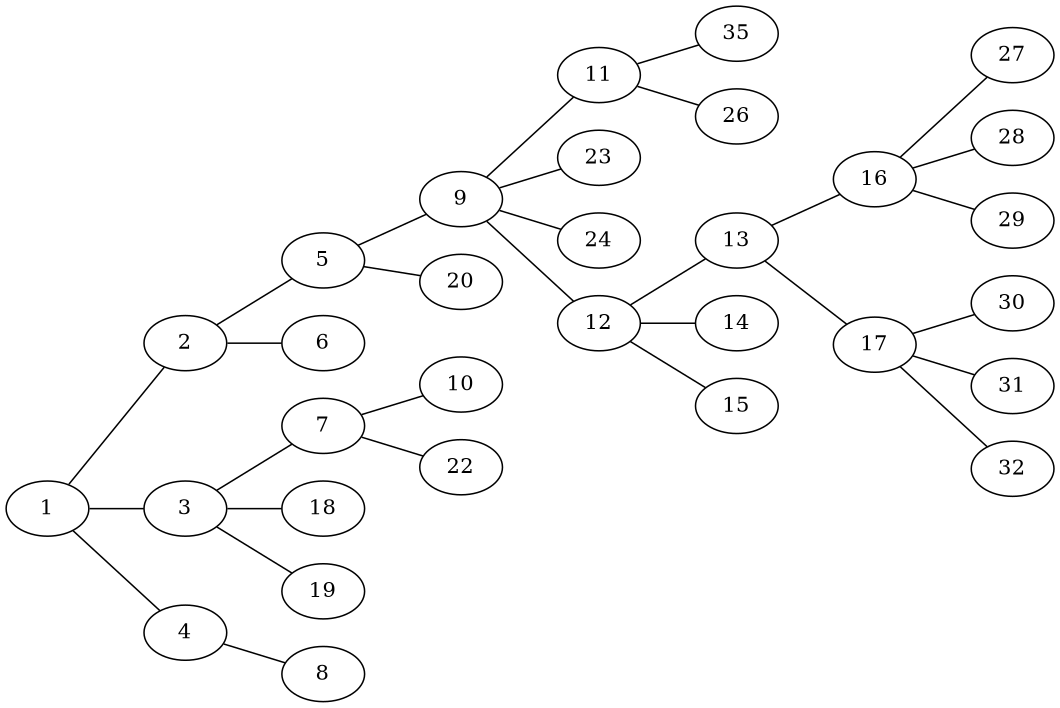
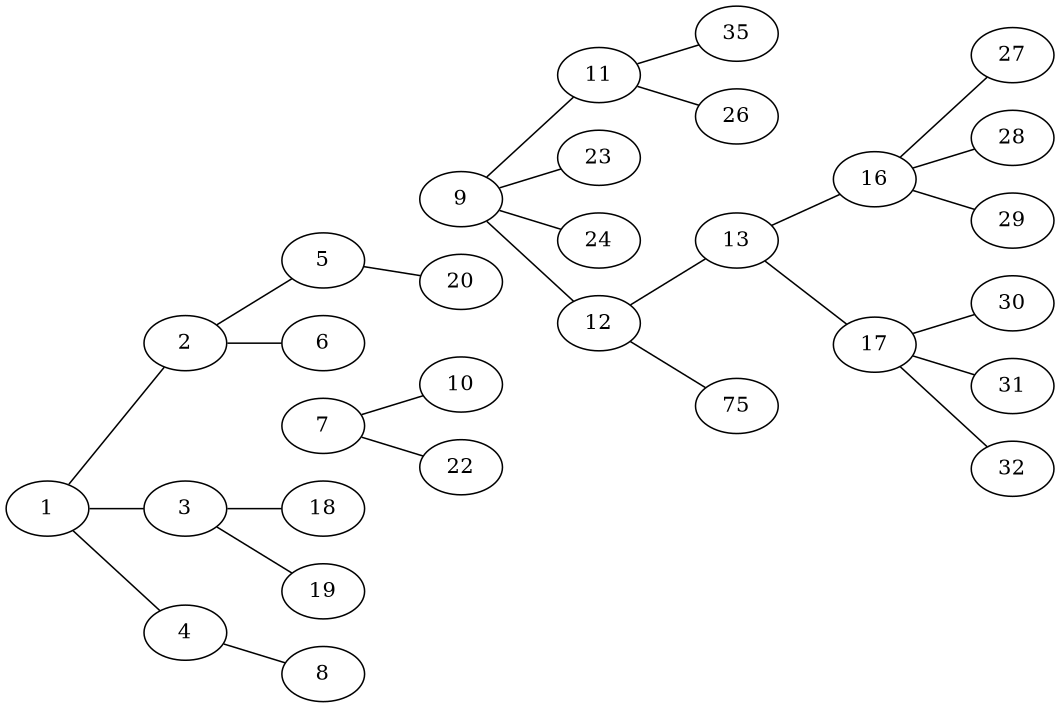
edge "9" -- "5": removed
node "14": removed
node "15": label "15" -> "75"
edge "7" -- "3": removed
